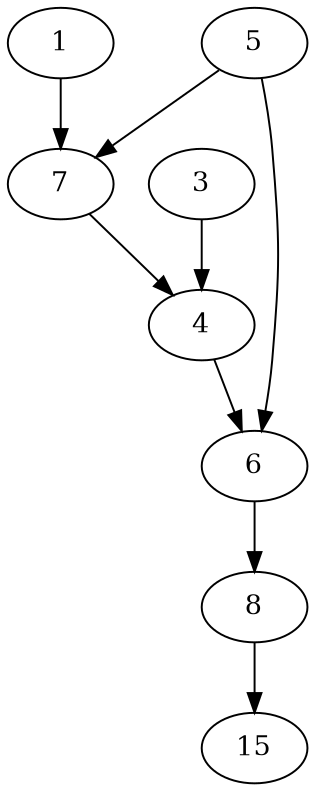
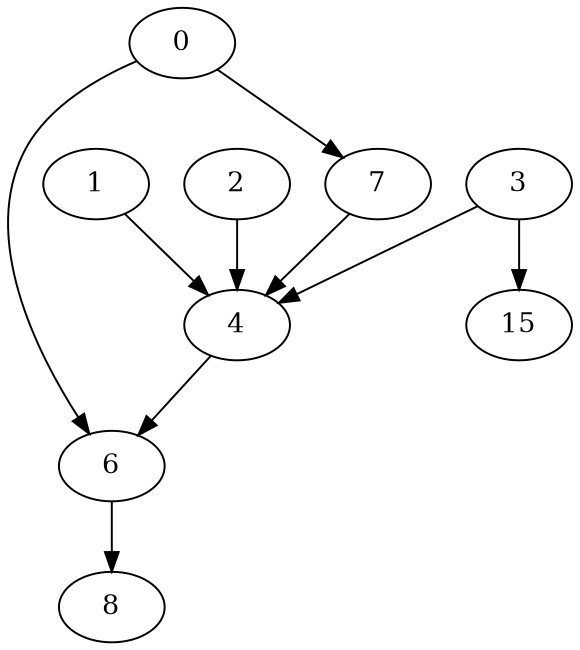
node "5": label "5" -> "0"
edge "1" -> "7": now "1" -> "4"
node "2": added
edge "8" -> "15": now "3" -> "15"
